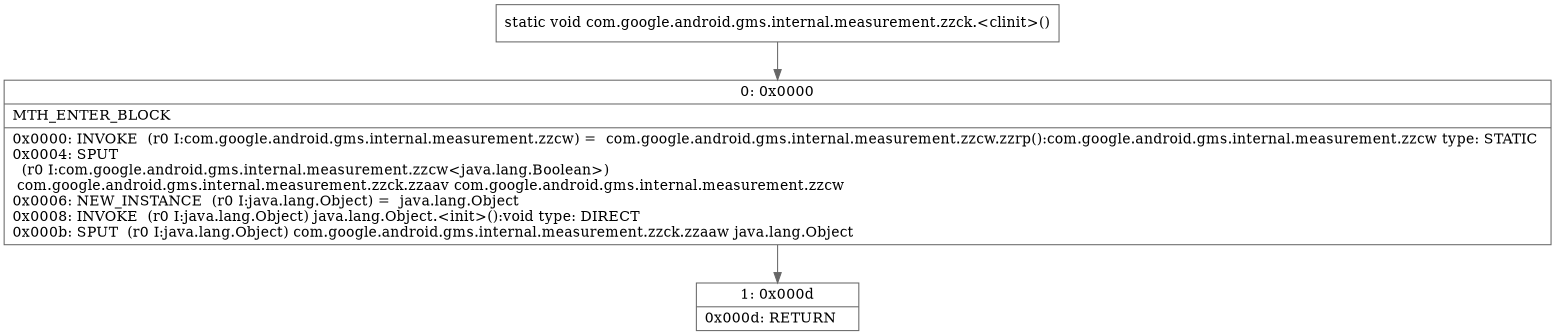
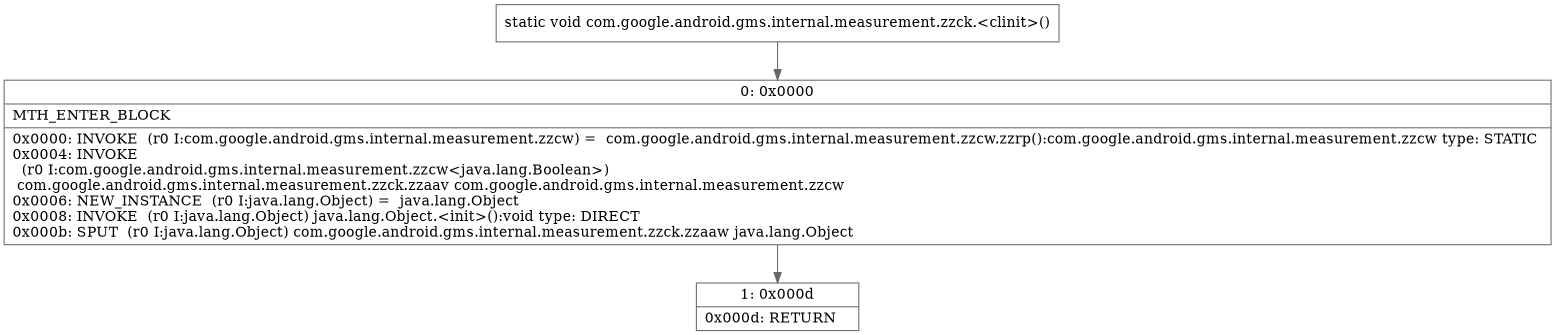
node "0: 0x0000": text "0x0004: SPUT" -> "0x0004: INVOKE"
